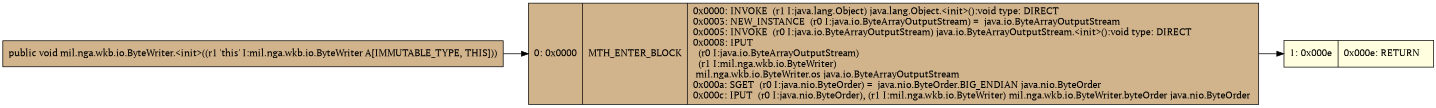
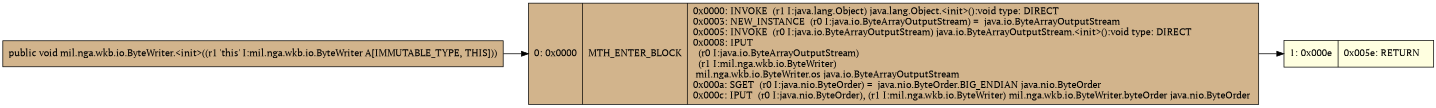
node "1: 0x000e": text "0x000e: RETURN" -> "0x005e: RETURN"
